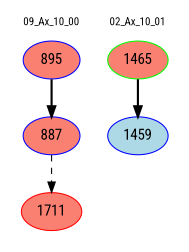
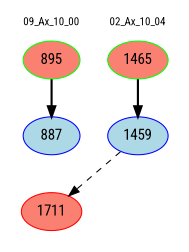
cluster "02_Ax_10_01": label "02_Ax_10_01" -> "02_Ax_10_04"
node "895": color blue -> green
node "887": fillcolor salmon -> lightblue
edge "887" -> "1711": now "1459" -> "1711"
